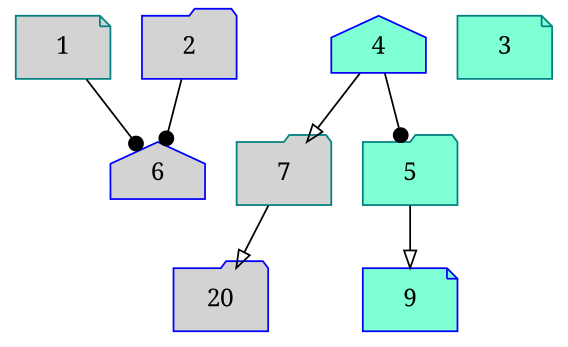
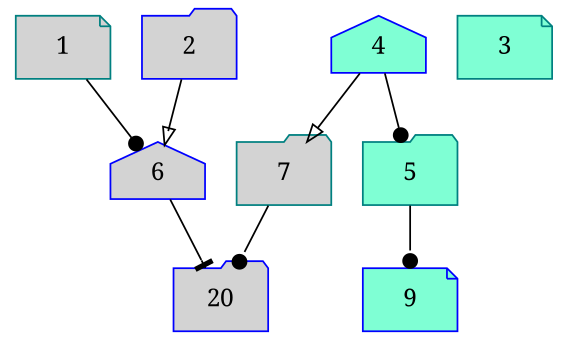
edge "2" -> "6": arrowhead dot -> onormal
edge "5" -> "9": arrowhead onormal -> dot
edge "7" -> "20": arrowhead onormal -> dot
edge "6" -> "20": added
